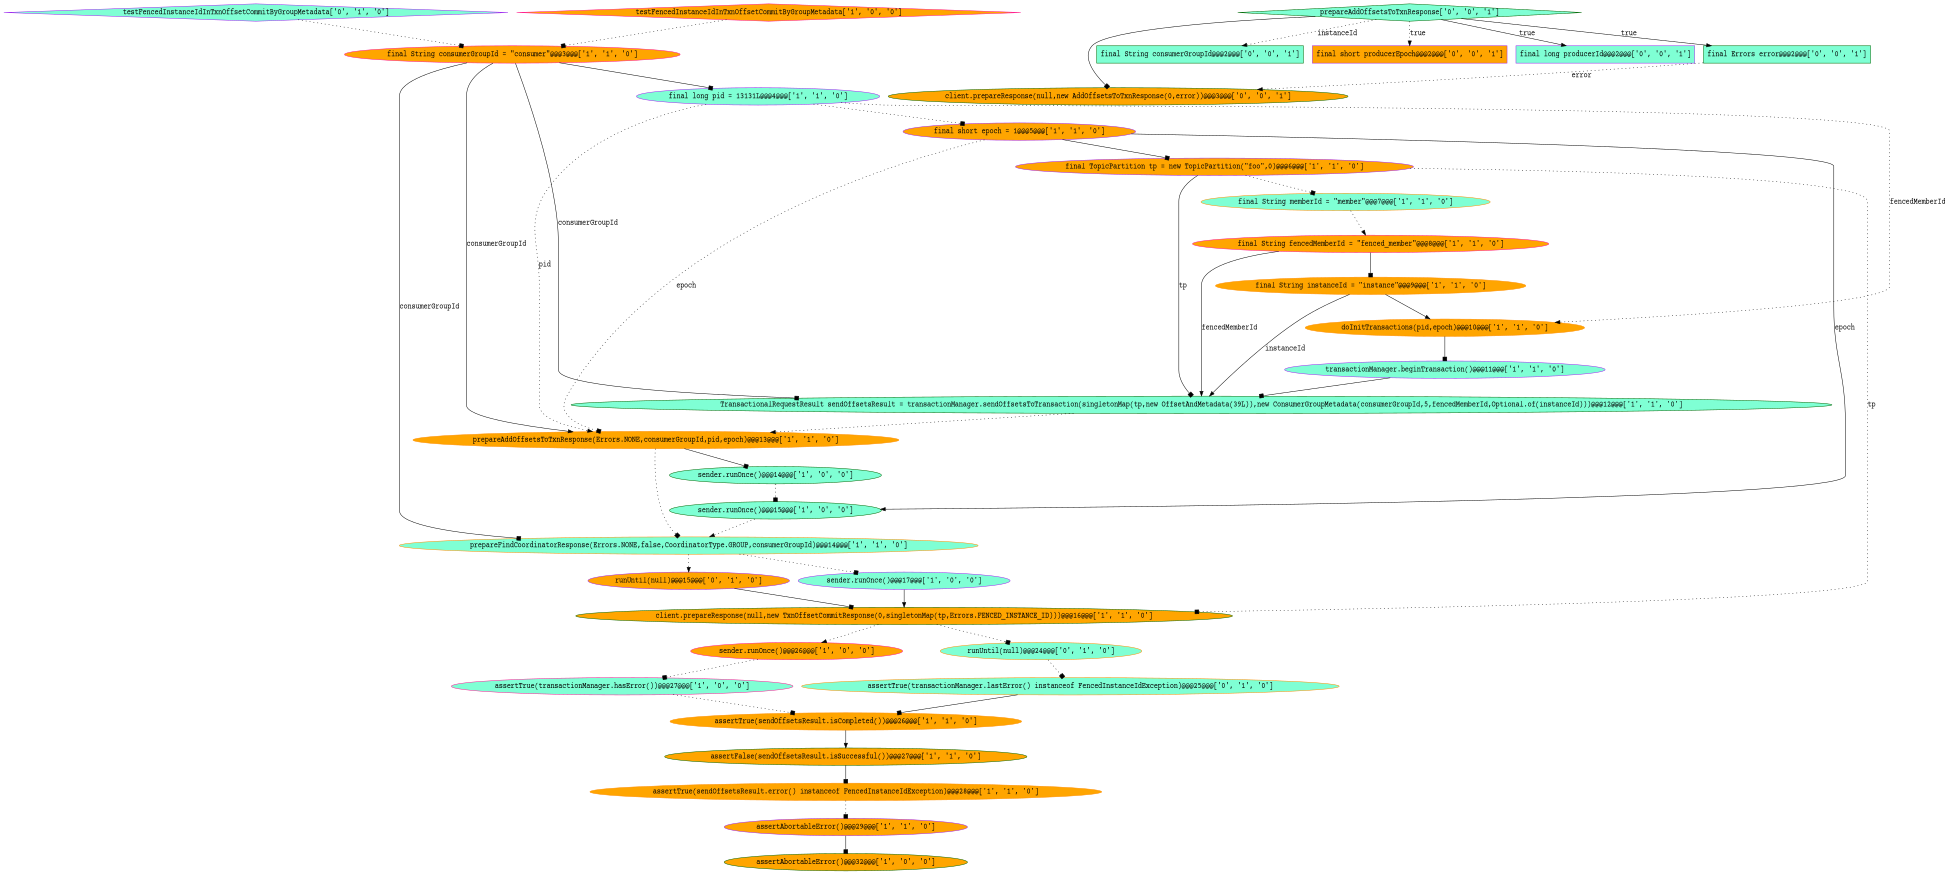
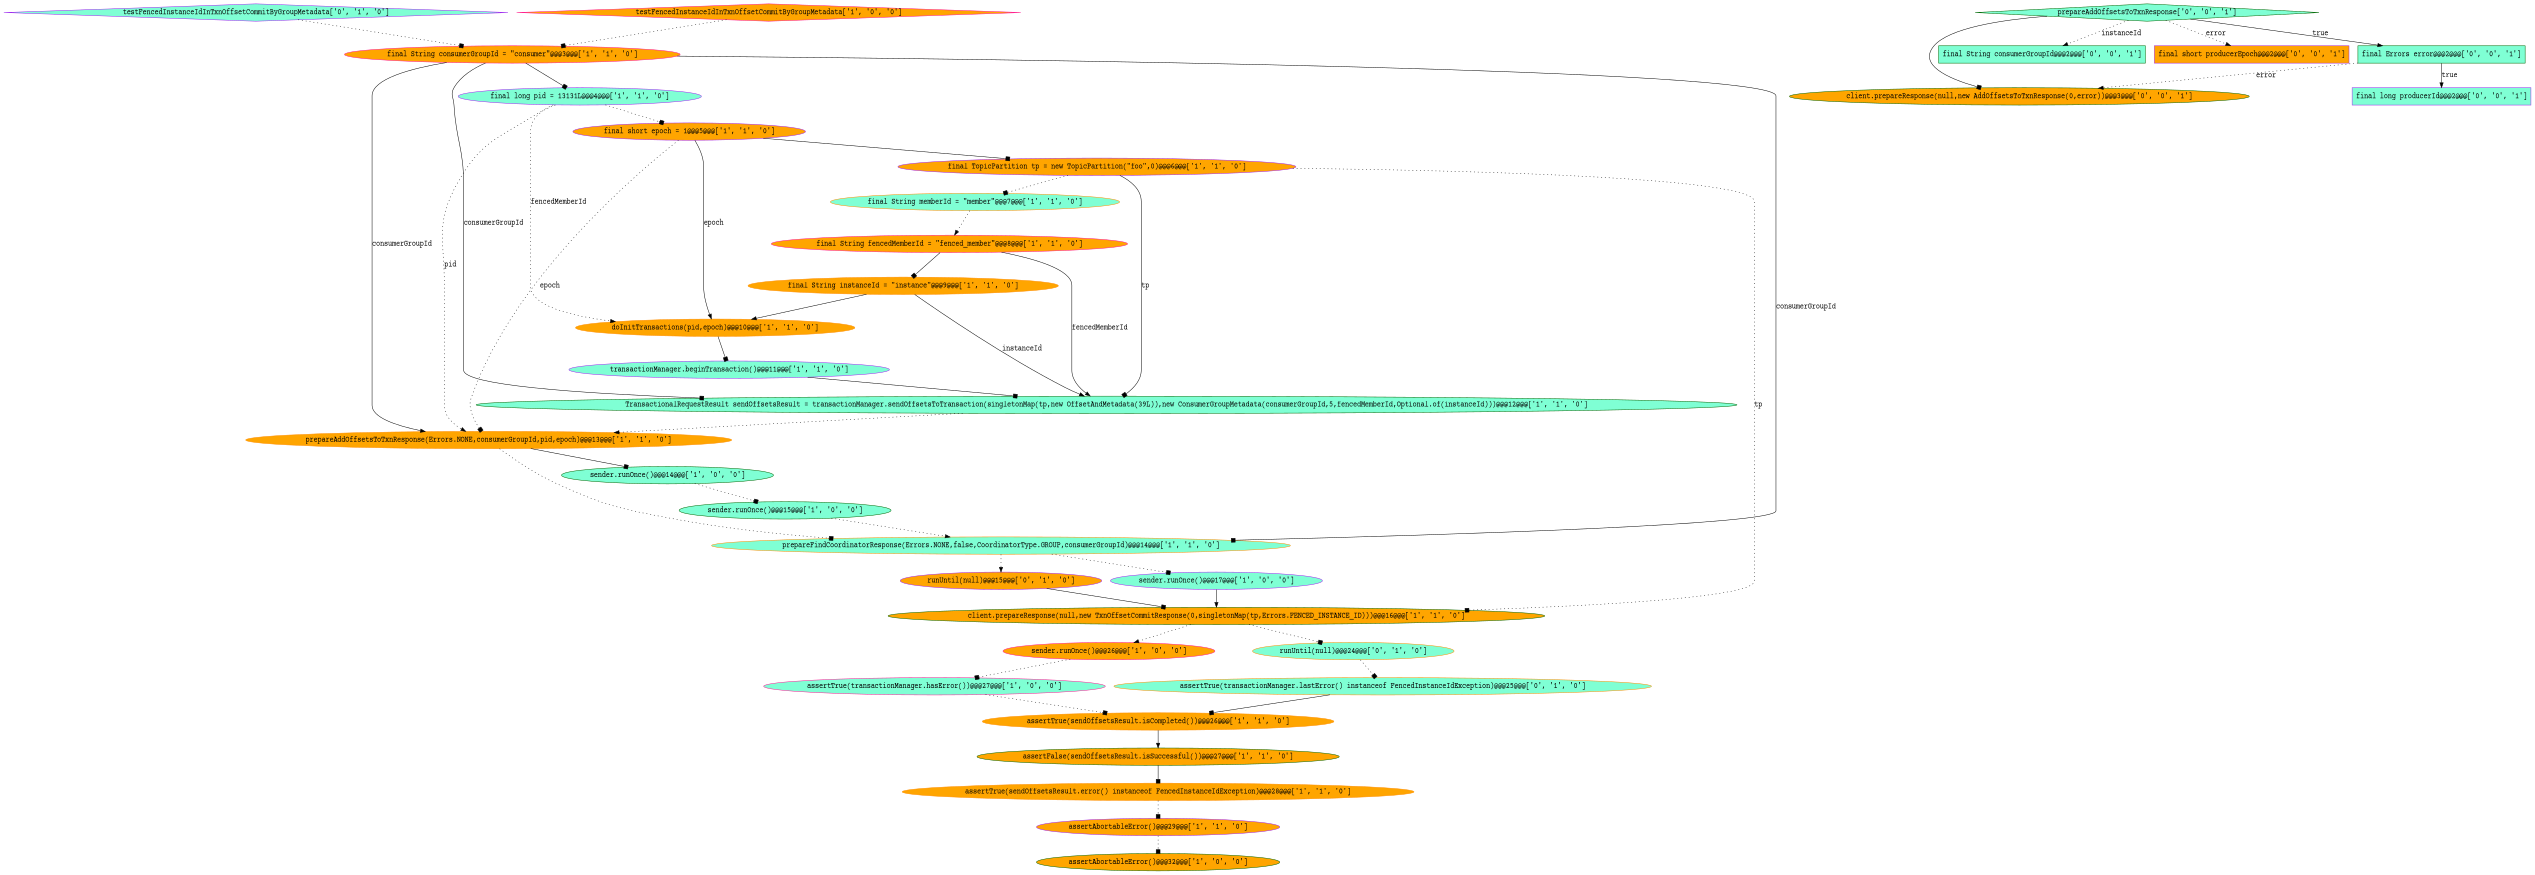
edge "prepareAddOffsetsToTxnResponse['0', '0', '1']" -> "final long producerId@@@2@@@['0', '0', '1']": now "final Errors error@@@2@@@['0', '0', '1']" -> "final long producerId@@@2@@@['0', '0', '1']"
edge "prepareAddOffsetsToTxnResponse['0', '0', '1']" -> "final short producerEpoch@@@2@@@['0', '0', '1']": label "true" -> "error"
edge "final short epoch = 1@@@5@@@['1', '1', '0']" -> "sender.runOnce()@@@15@@@['1', '0', '0']": now "final short epoch = 1@@@5@@@['1', '1', '0']" -> "doInitTransactions(pid,epoch)@@@10@@@['1', '1', '0']"
edge "assertAbortableError()@@@29@@@['1', '1', '0']" -> "assertAbortableError()@@@32@@@['1', '0', '0']": style solid -> dotted
